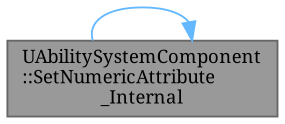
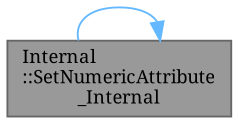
node "UAbilitySystemComponent ::SetNumericAttribute _Internal": label "UAbilitySystemComponent ::SetNumericAttribute _Internal" -> "Internal ::SetNumericAttribute _Internal"
